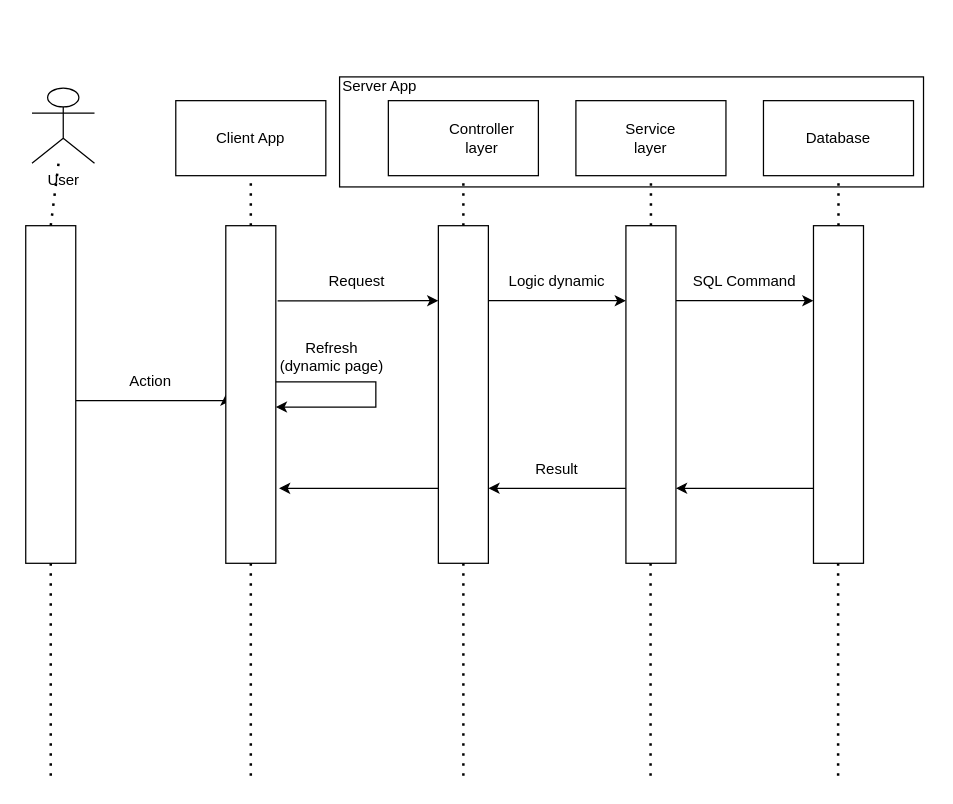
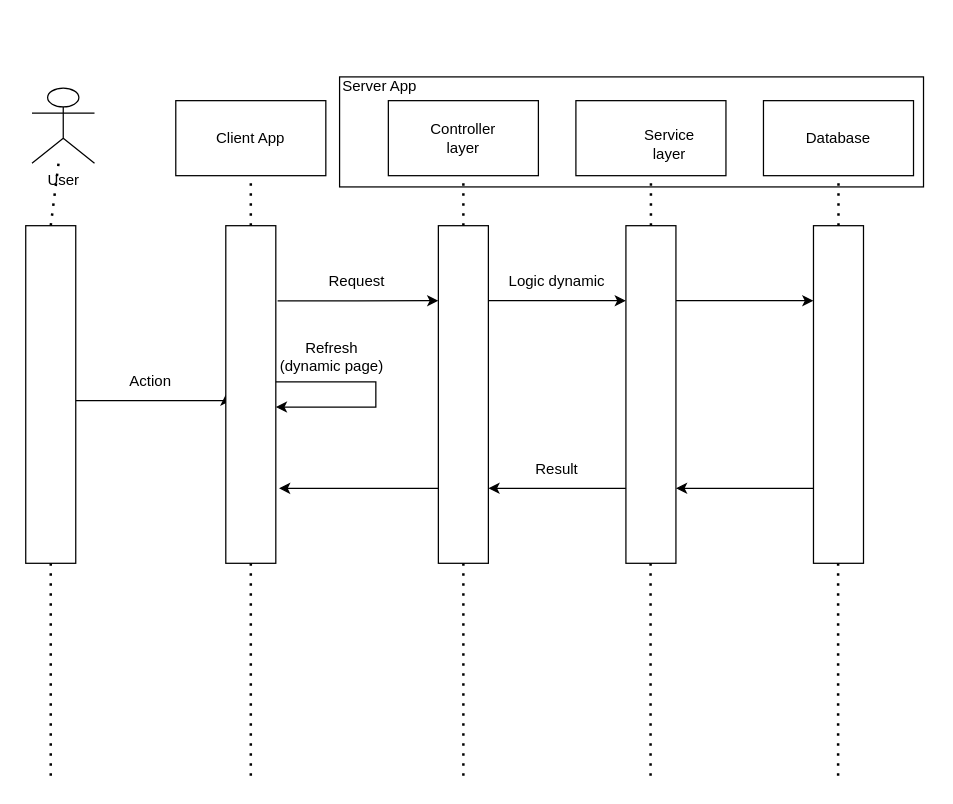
node "Controller layer": moved (482, 138) -> (463, 138)
node "Service layer": moved (651, 138) -> (669, 144)
node "SQL Command": removed
